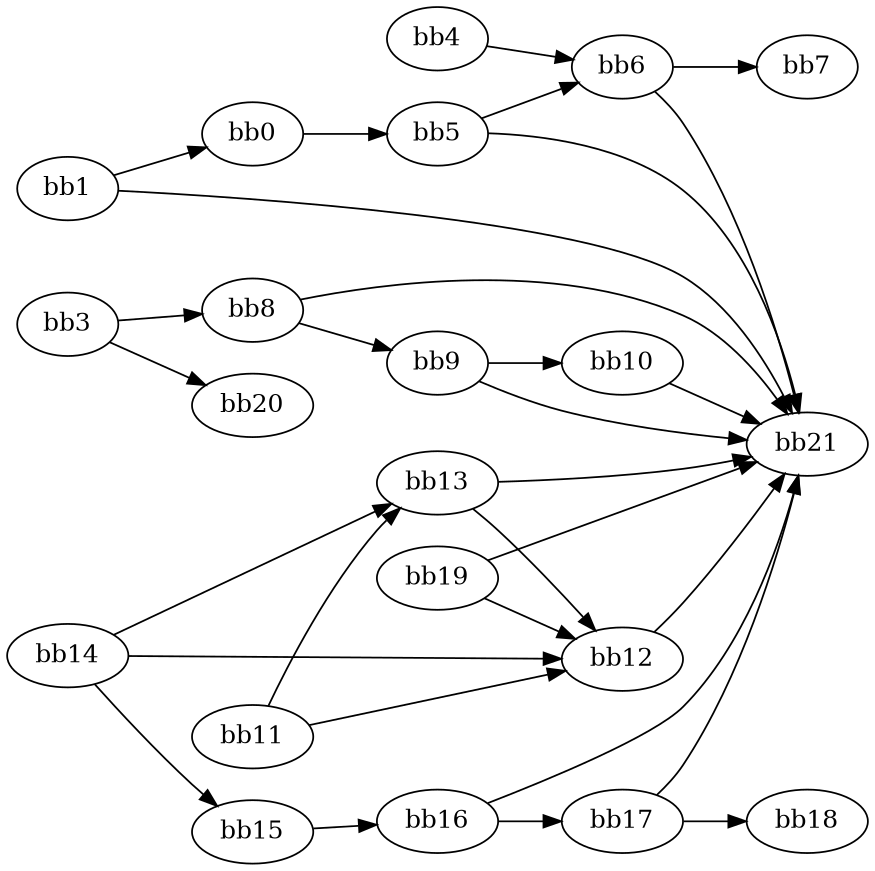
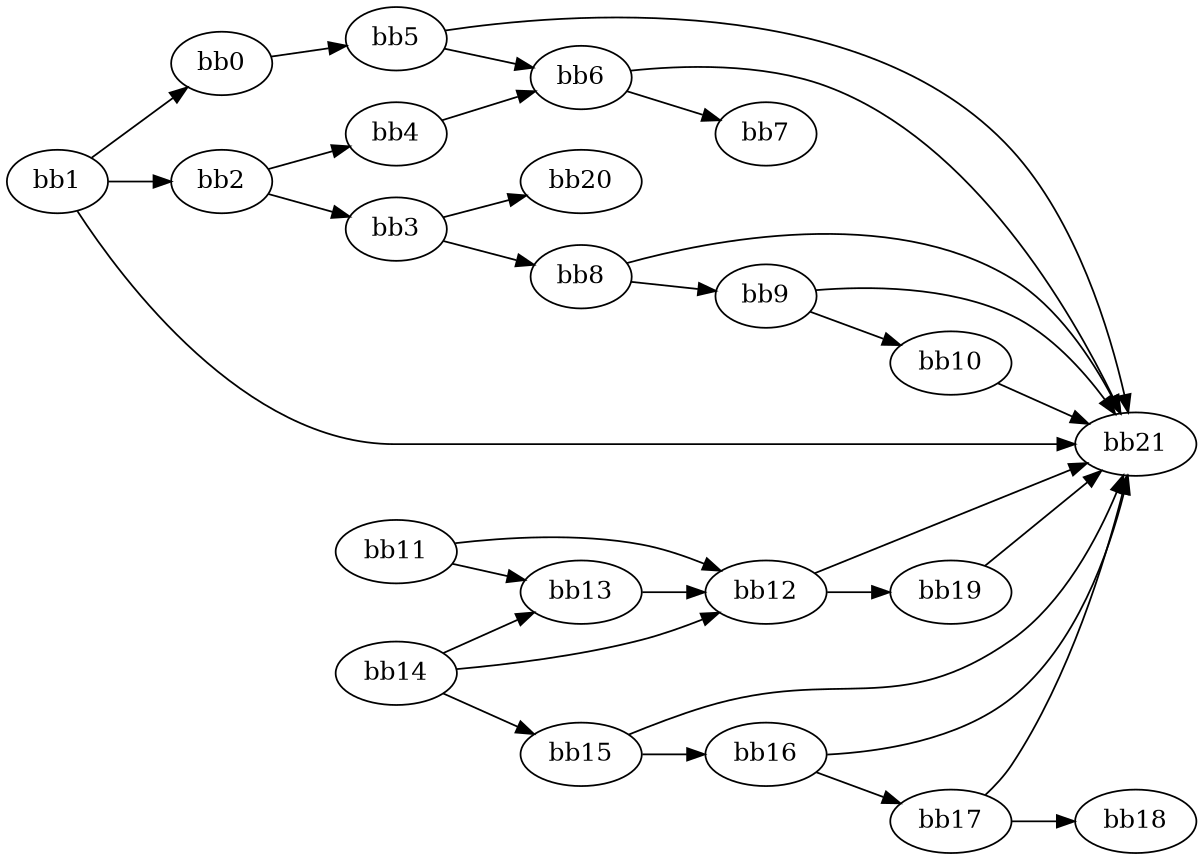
node "bb2": added
edge "bb13" -> "bb21": now "bb15" -> "bb21"
edge "bb19" -> "bb12": reversed
